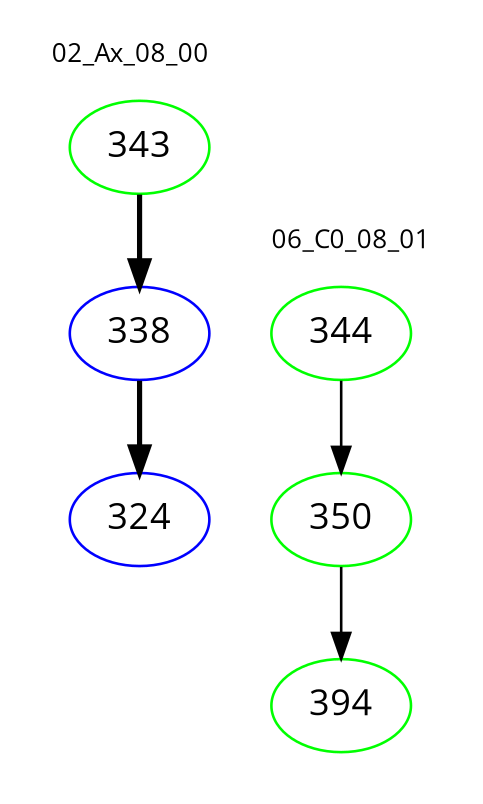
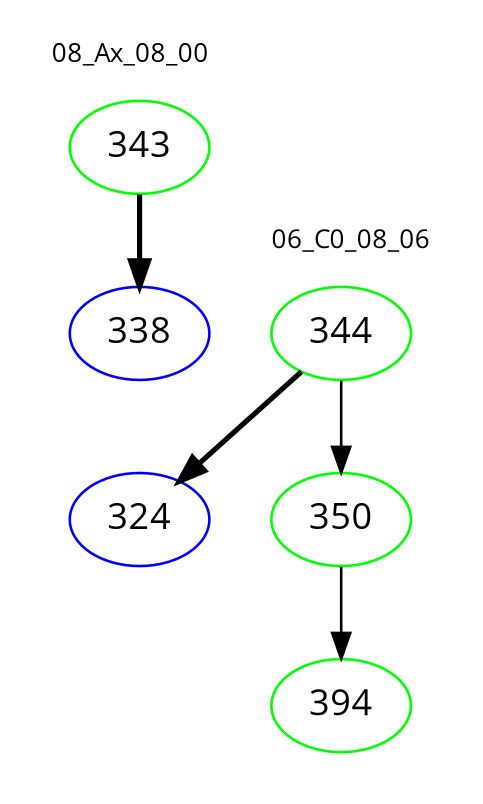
cluster "02_Ax_08_00": label "02_Ax_08_00" -> "08_Ax_08_00"
cluster "06_C0_08_01": label "06_C0_08_01" -> "06_C0_08_06"
edge "338" -> "324": now "344" -> "324"
